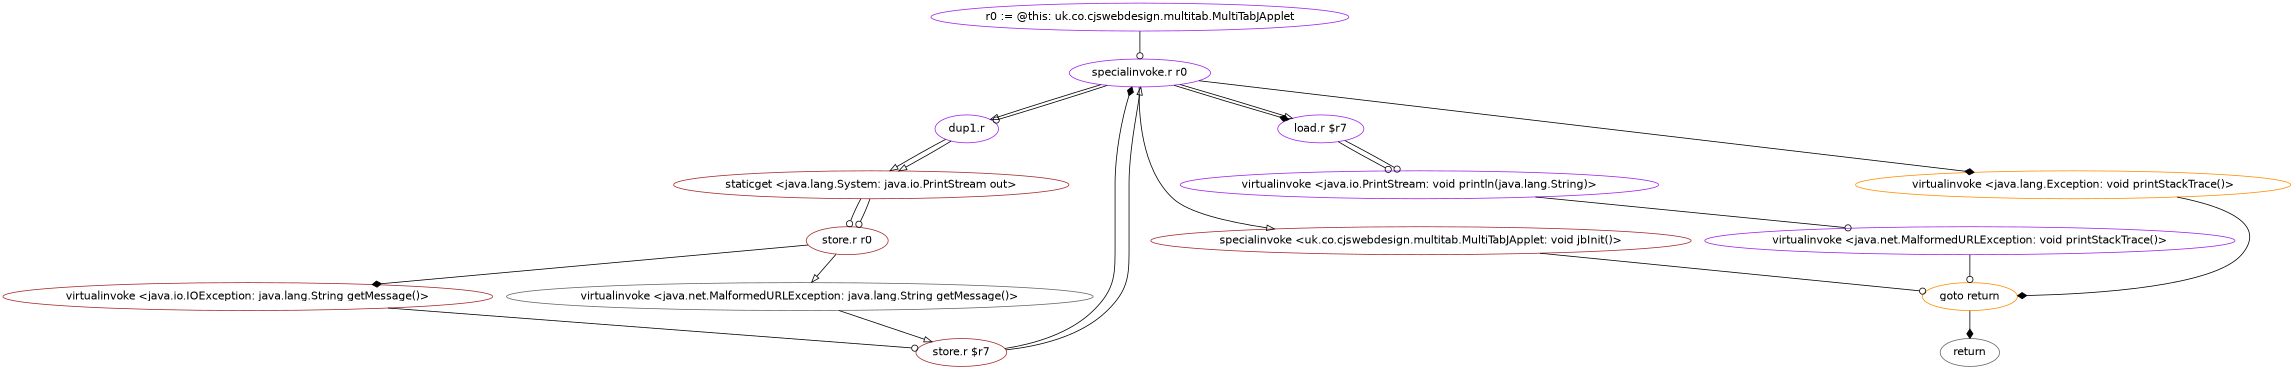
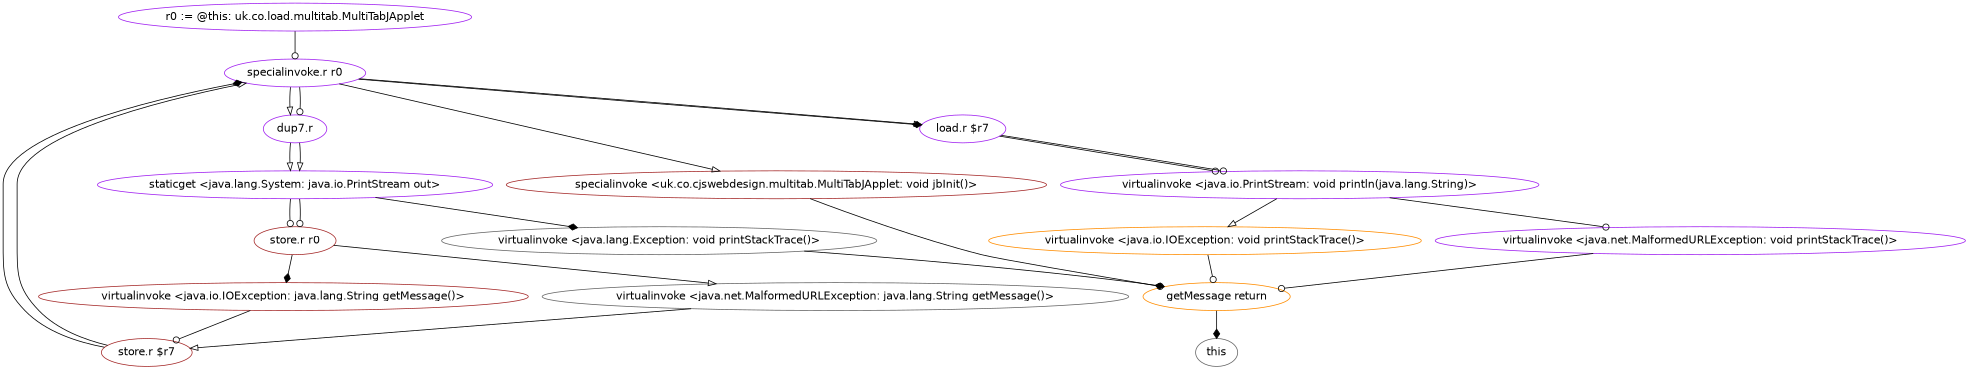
node "r0 := @this: uk.co.cjswebdesign.multitab.MultiTabJApplet": label "r0 := @this: uk.co.cjswebdesign.multitab.MultiTabJApplet" -> "r0 := @this: uk.co.load.multitab.MultiTabJApplet"
edge "specialinvoke.r r0" -> "virtualinvoke <java.lang.Exception: void printStackTrace()>": now "staticget <java.lang.System: java.io.PrintStream out>" -> "virtualinvoke <java.lang.Exception: void printStackTrace()>"
node "dup1.r": label "dup1.r" -> "dup7.r"
node "staticget <java.lang.System: java.io.PrintStream out>": color brown -> purple
node "virtualinvoke <java.lang.Exception: void printStackTrace()>": color darkorange -> gray40
node "virtualinvoke <java.io.IOException: void printStackTrace()>": added
node "goto return": label "goto return" -> "getMessage return"
node "return": label "return" -> "this"
